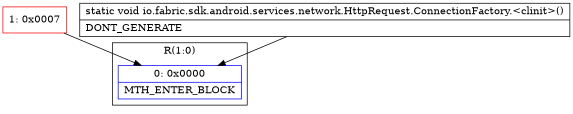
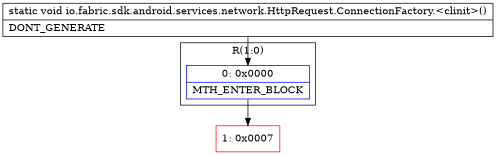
edge "1: 0x0007" -> "0: 0x0000": reversed
